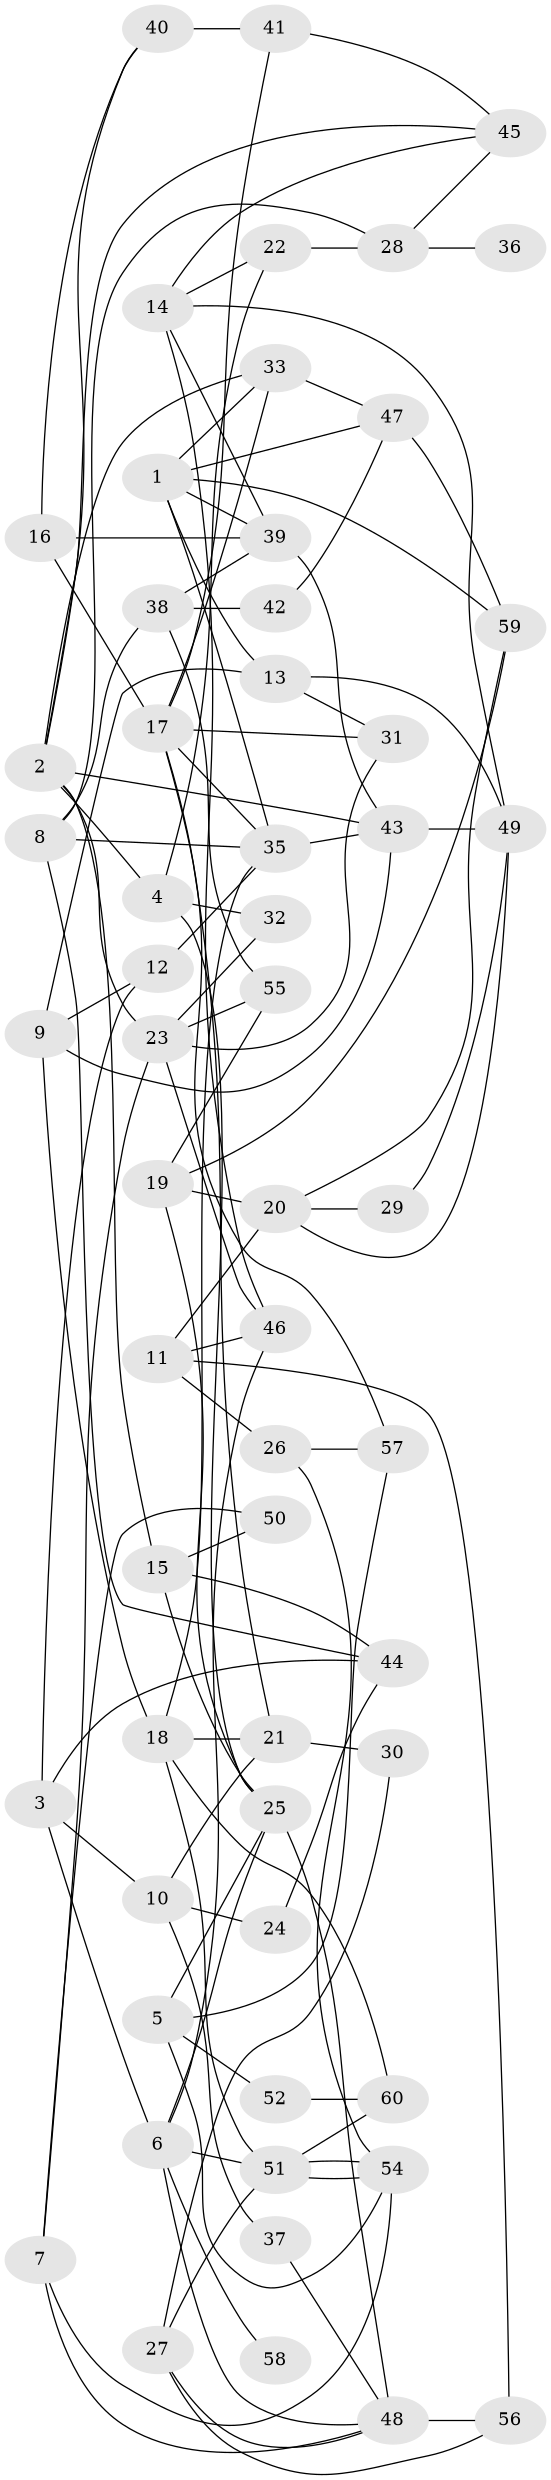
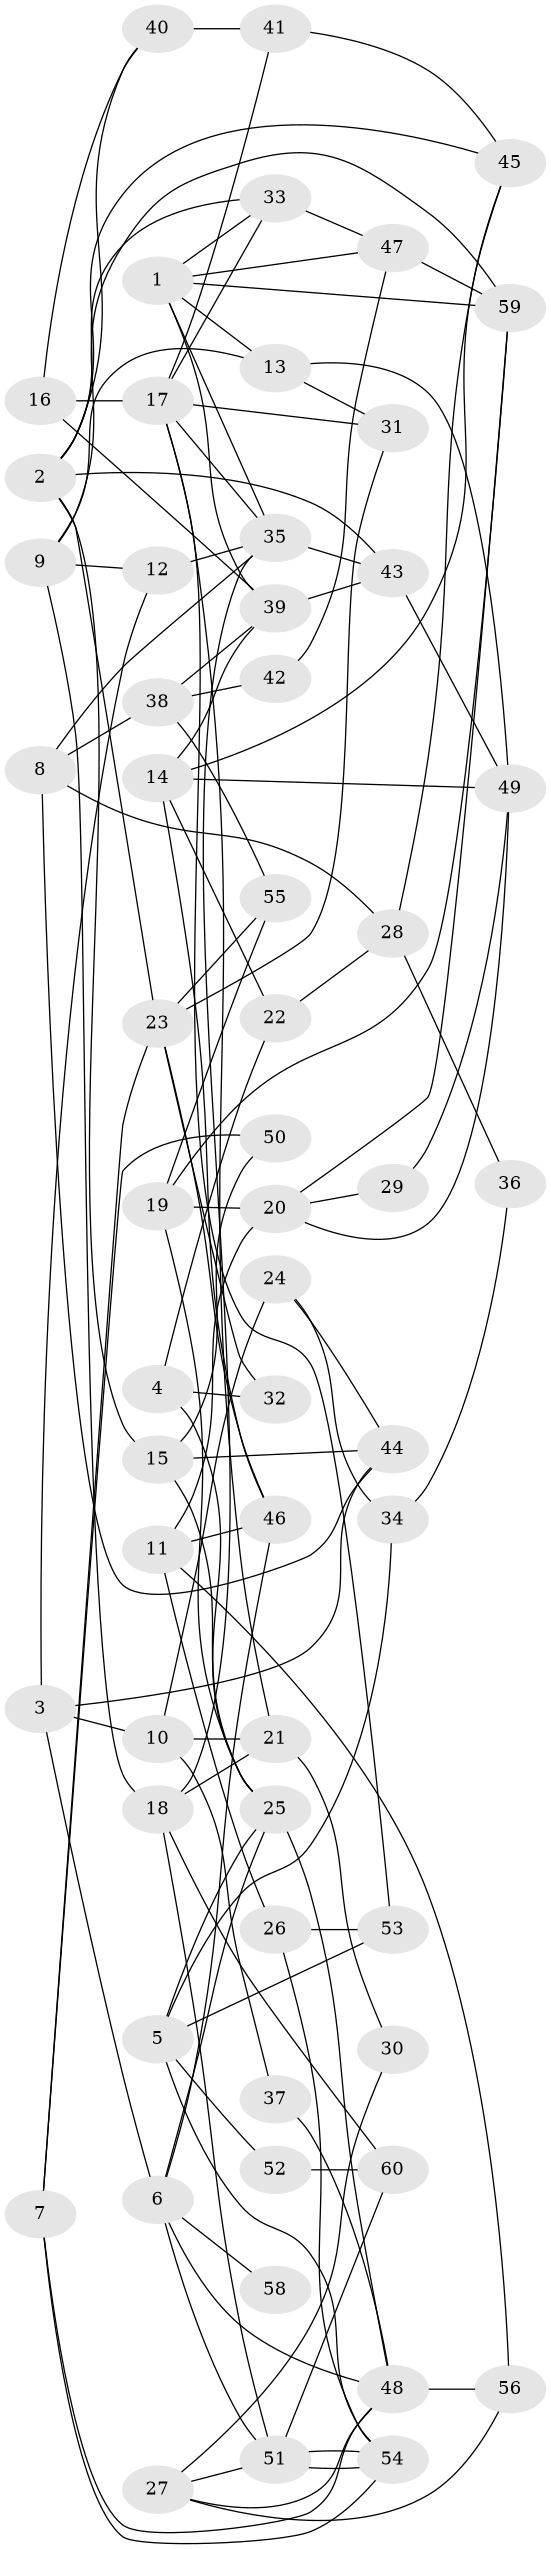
edge "2" -- "4": removed
edge "43" -- "9": now "59" -- "9"
node "57": label "57" -> "53"
node "34": added
